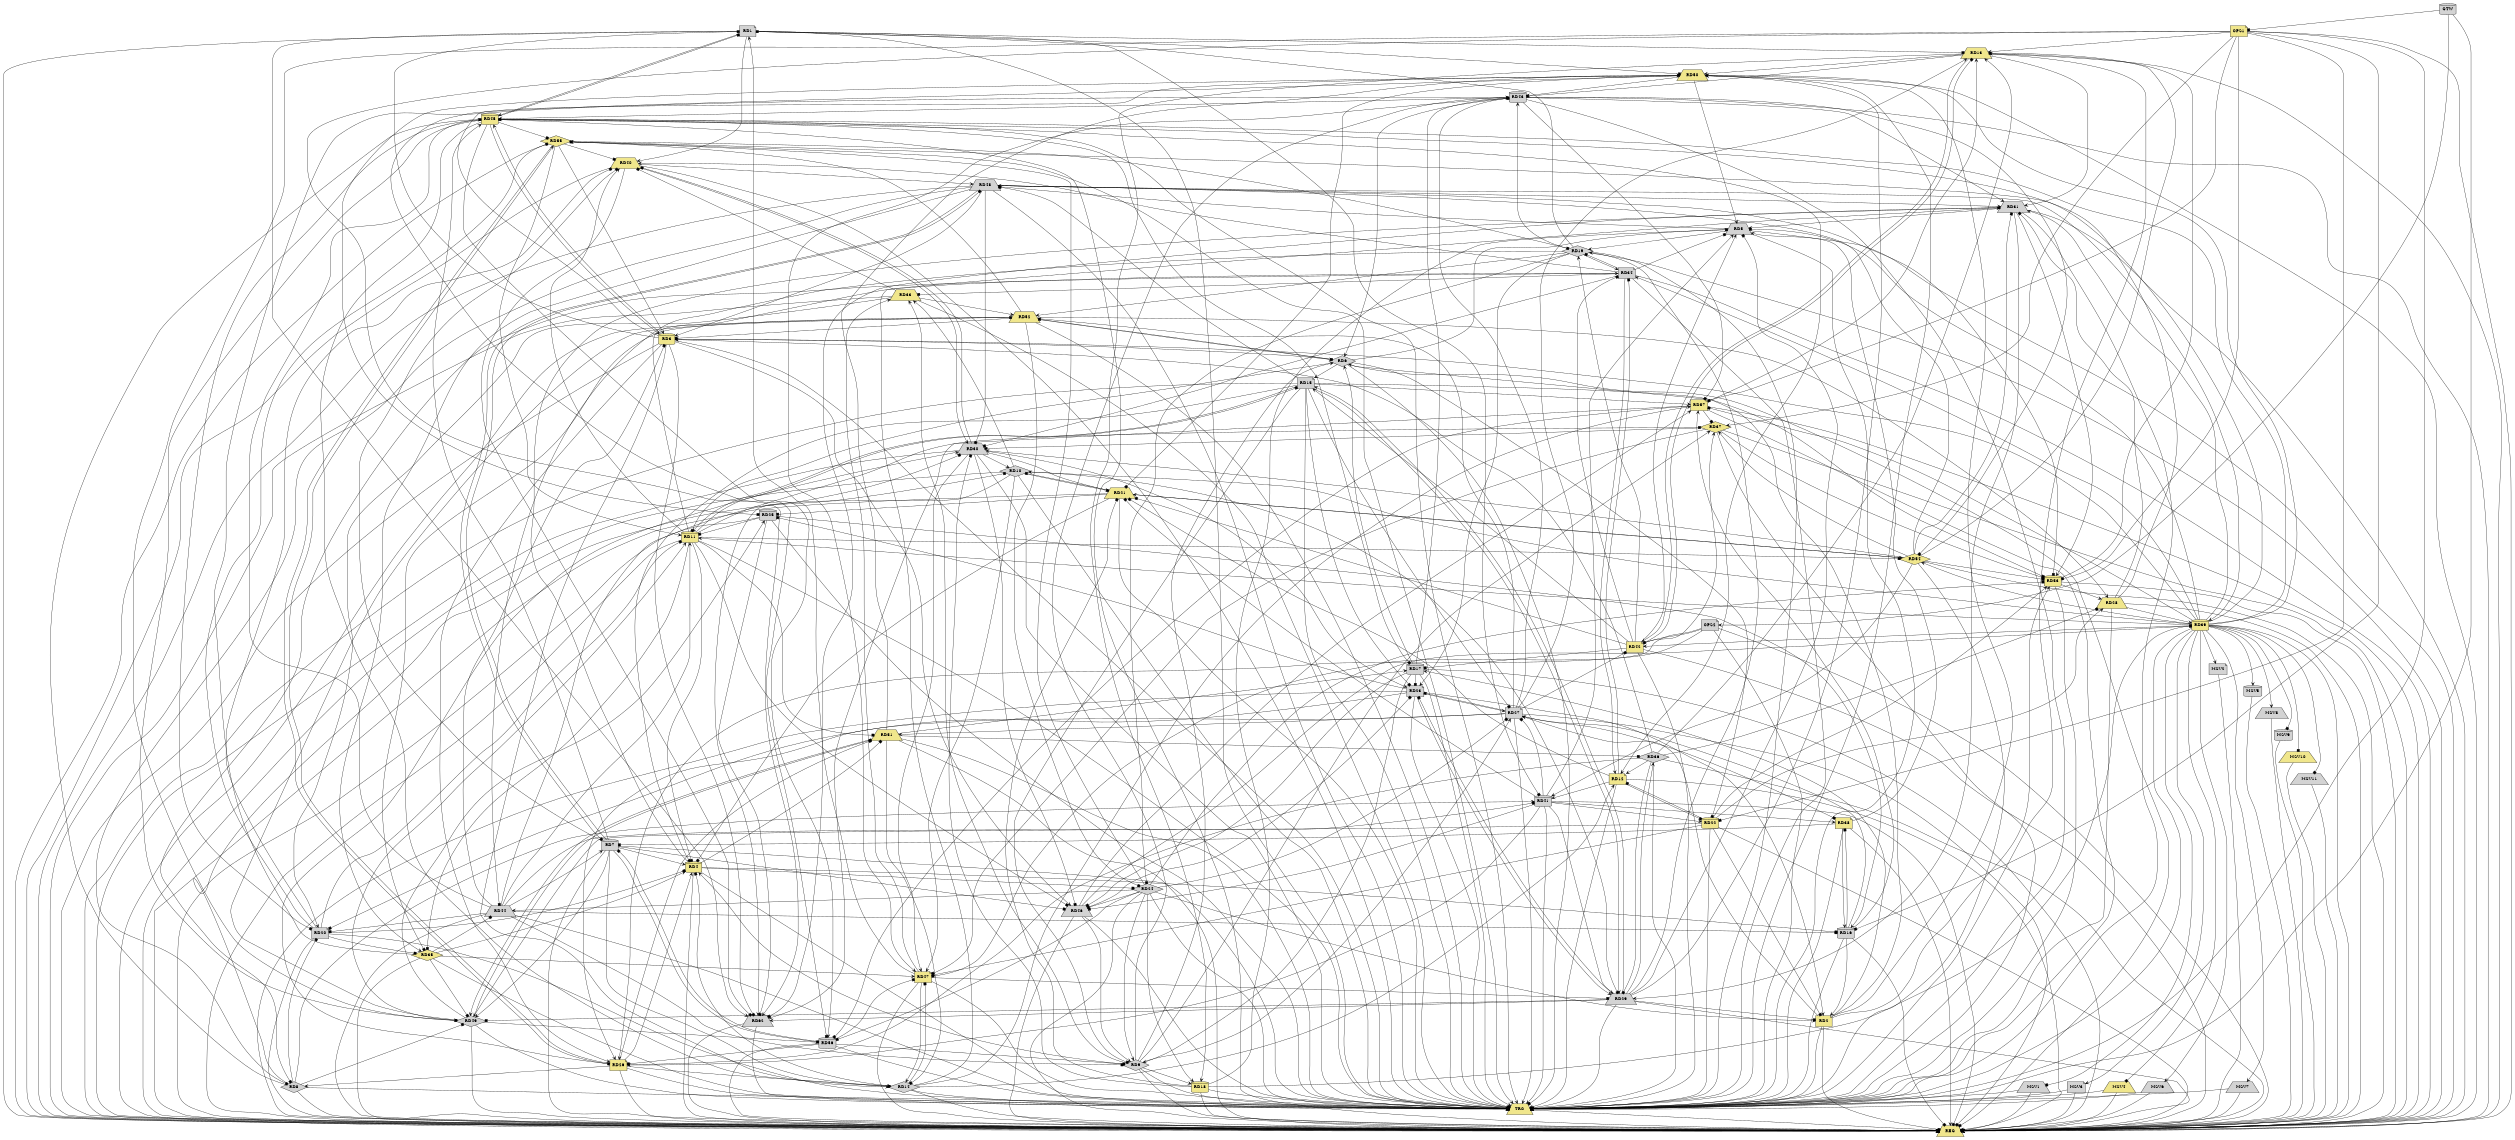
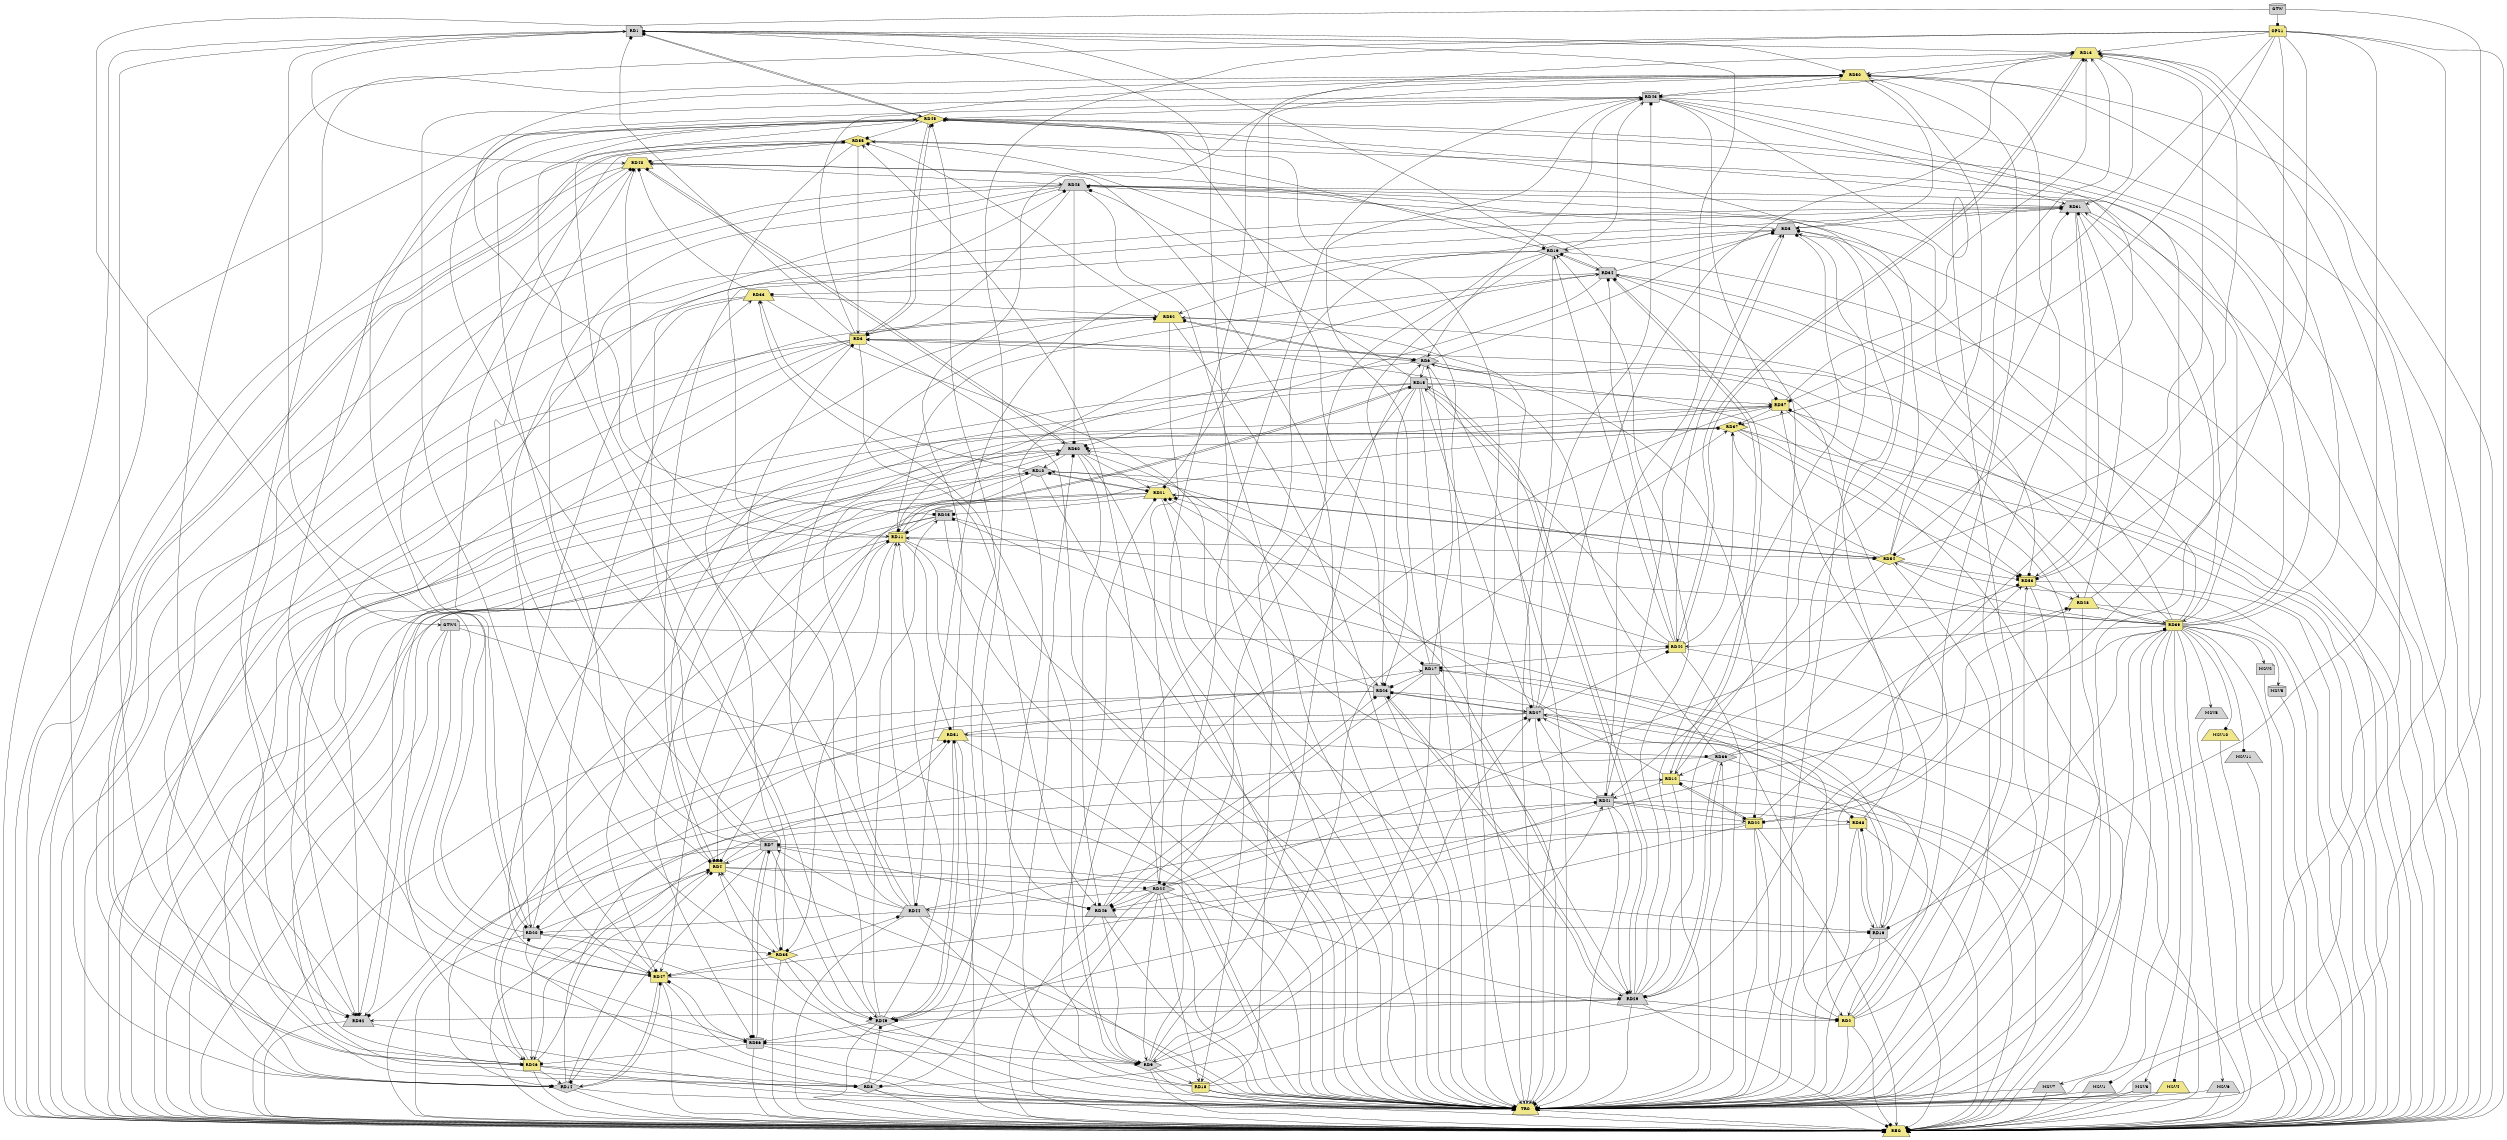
node "RD45": shape cylinder -> diamond
edge "RD48" -> "RD7": now "RD48" -> "RD4"
node "CPS2": label "CPS2" -> "GTW2"
node "MSV9": removed
